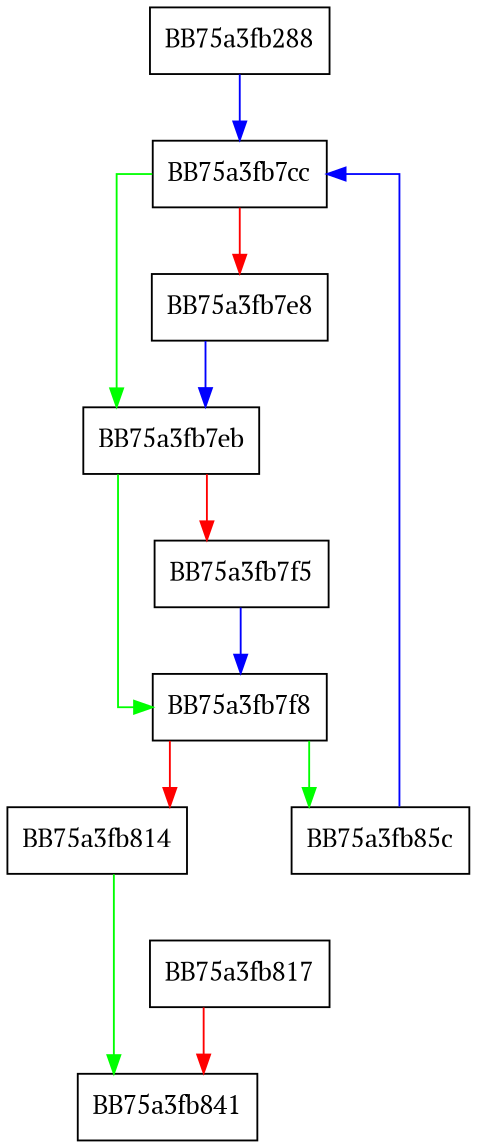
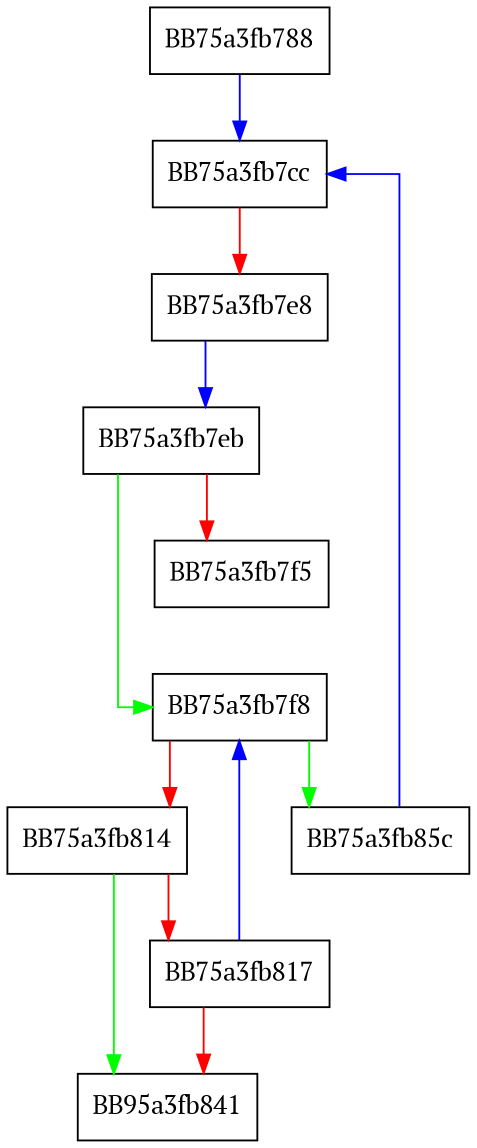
node "BB75a3fb288": label "BB75a3fb288" -> "BB75a3fb788"
edge "BB75a3fb7cc" -> "BB75a3fb7eb": removed
edge "BB75a3fb7f5" -> "BB75a3fb7f8": now "BB75a3fb817" -> "BB75a3fb7f8"
edge "BB75a3fb814" -> "BB75a3fb817": added
node "BB75a3fb841": label "BB75a3fb841" -> "BB95a3fb841"
